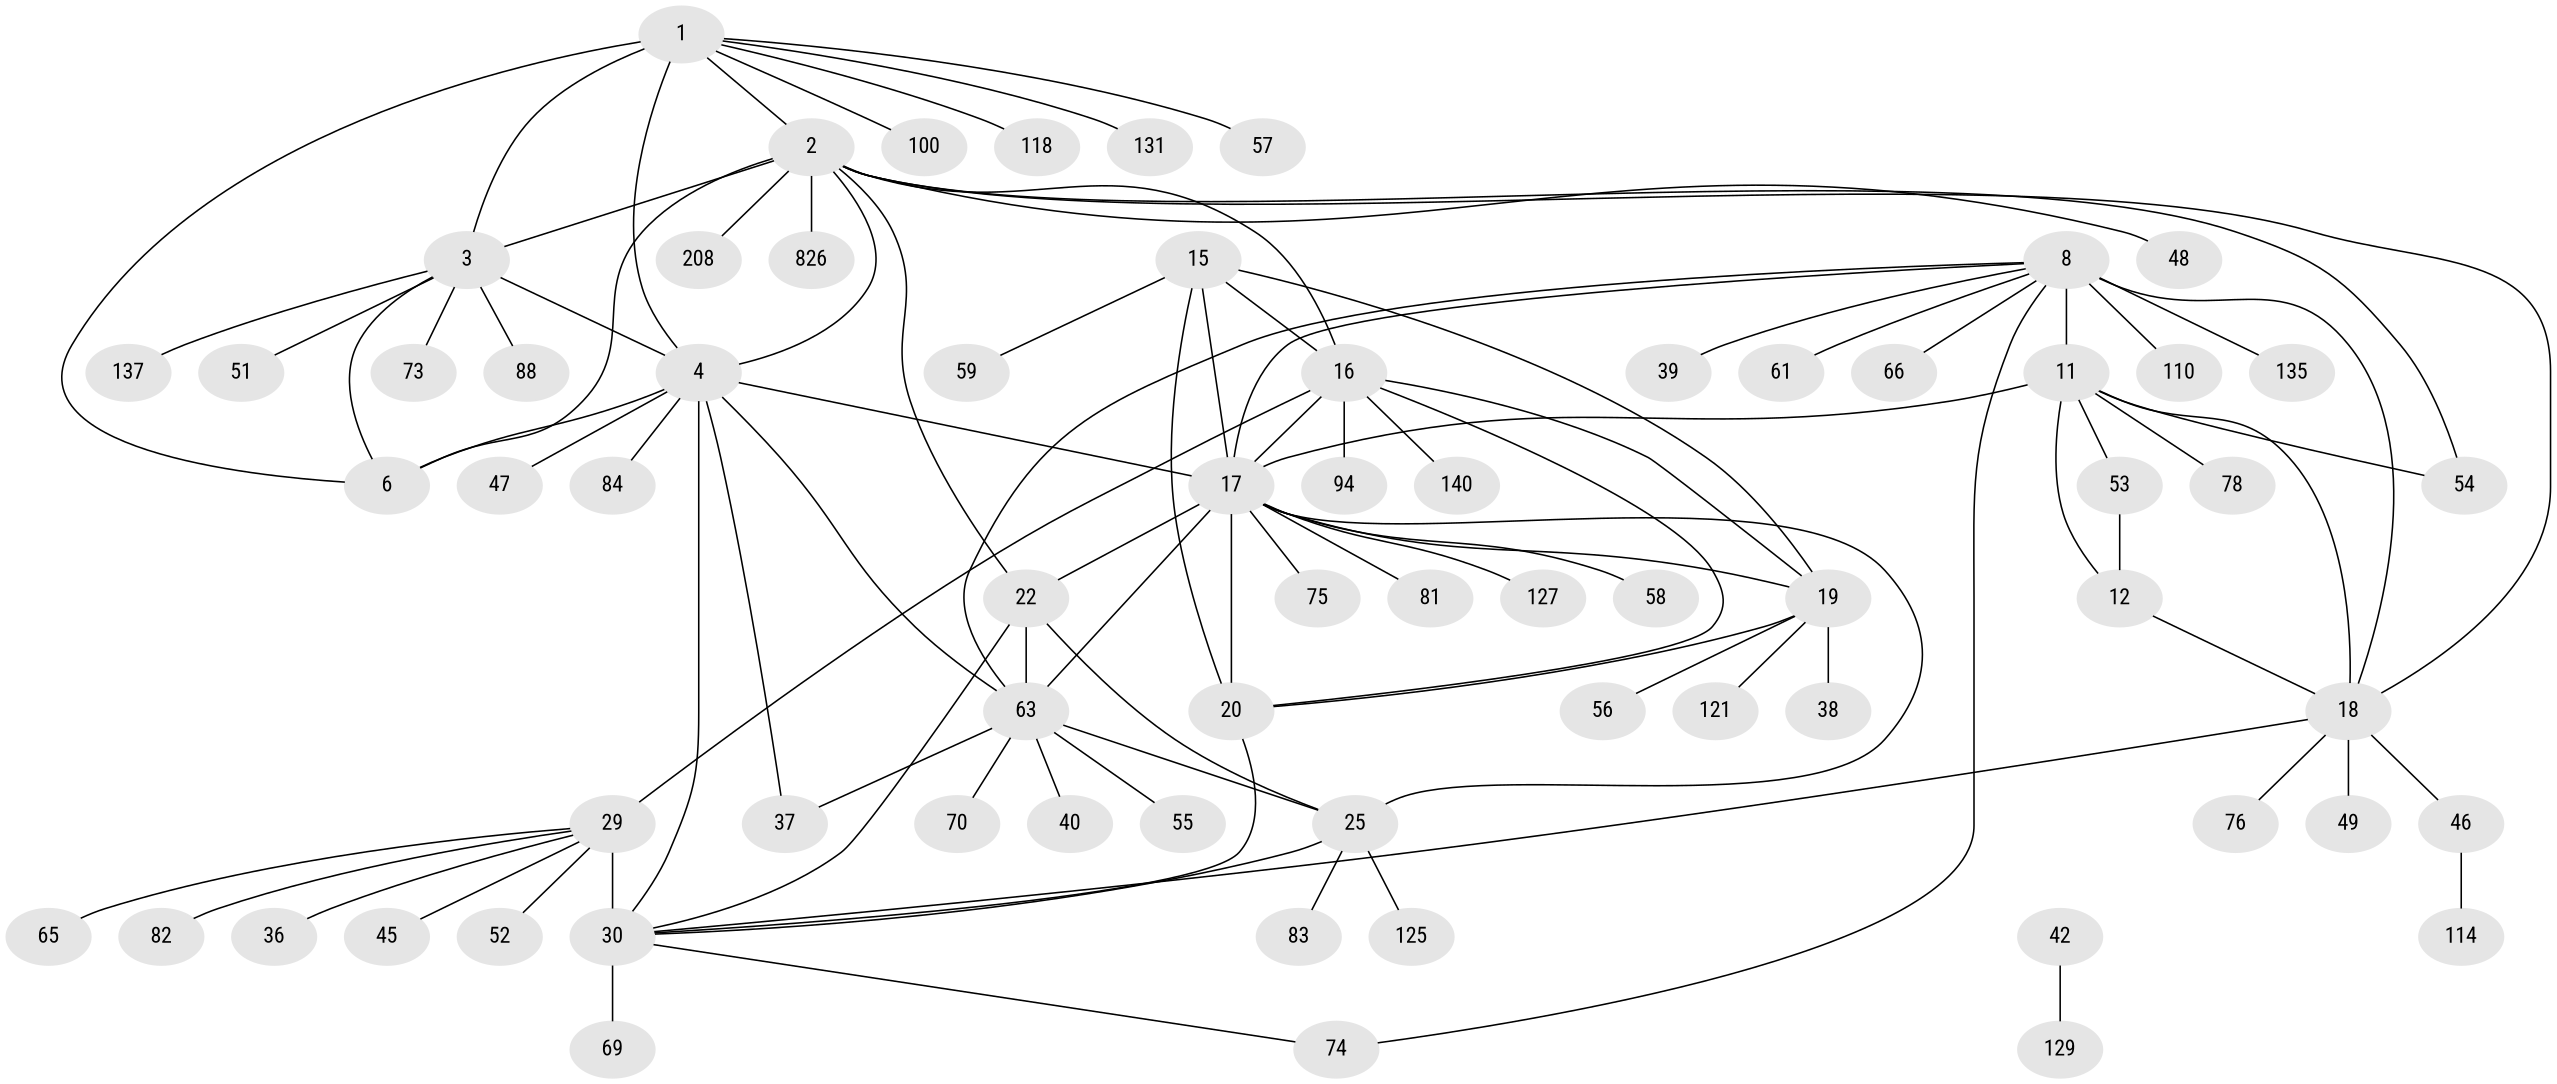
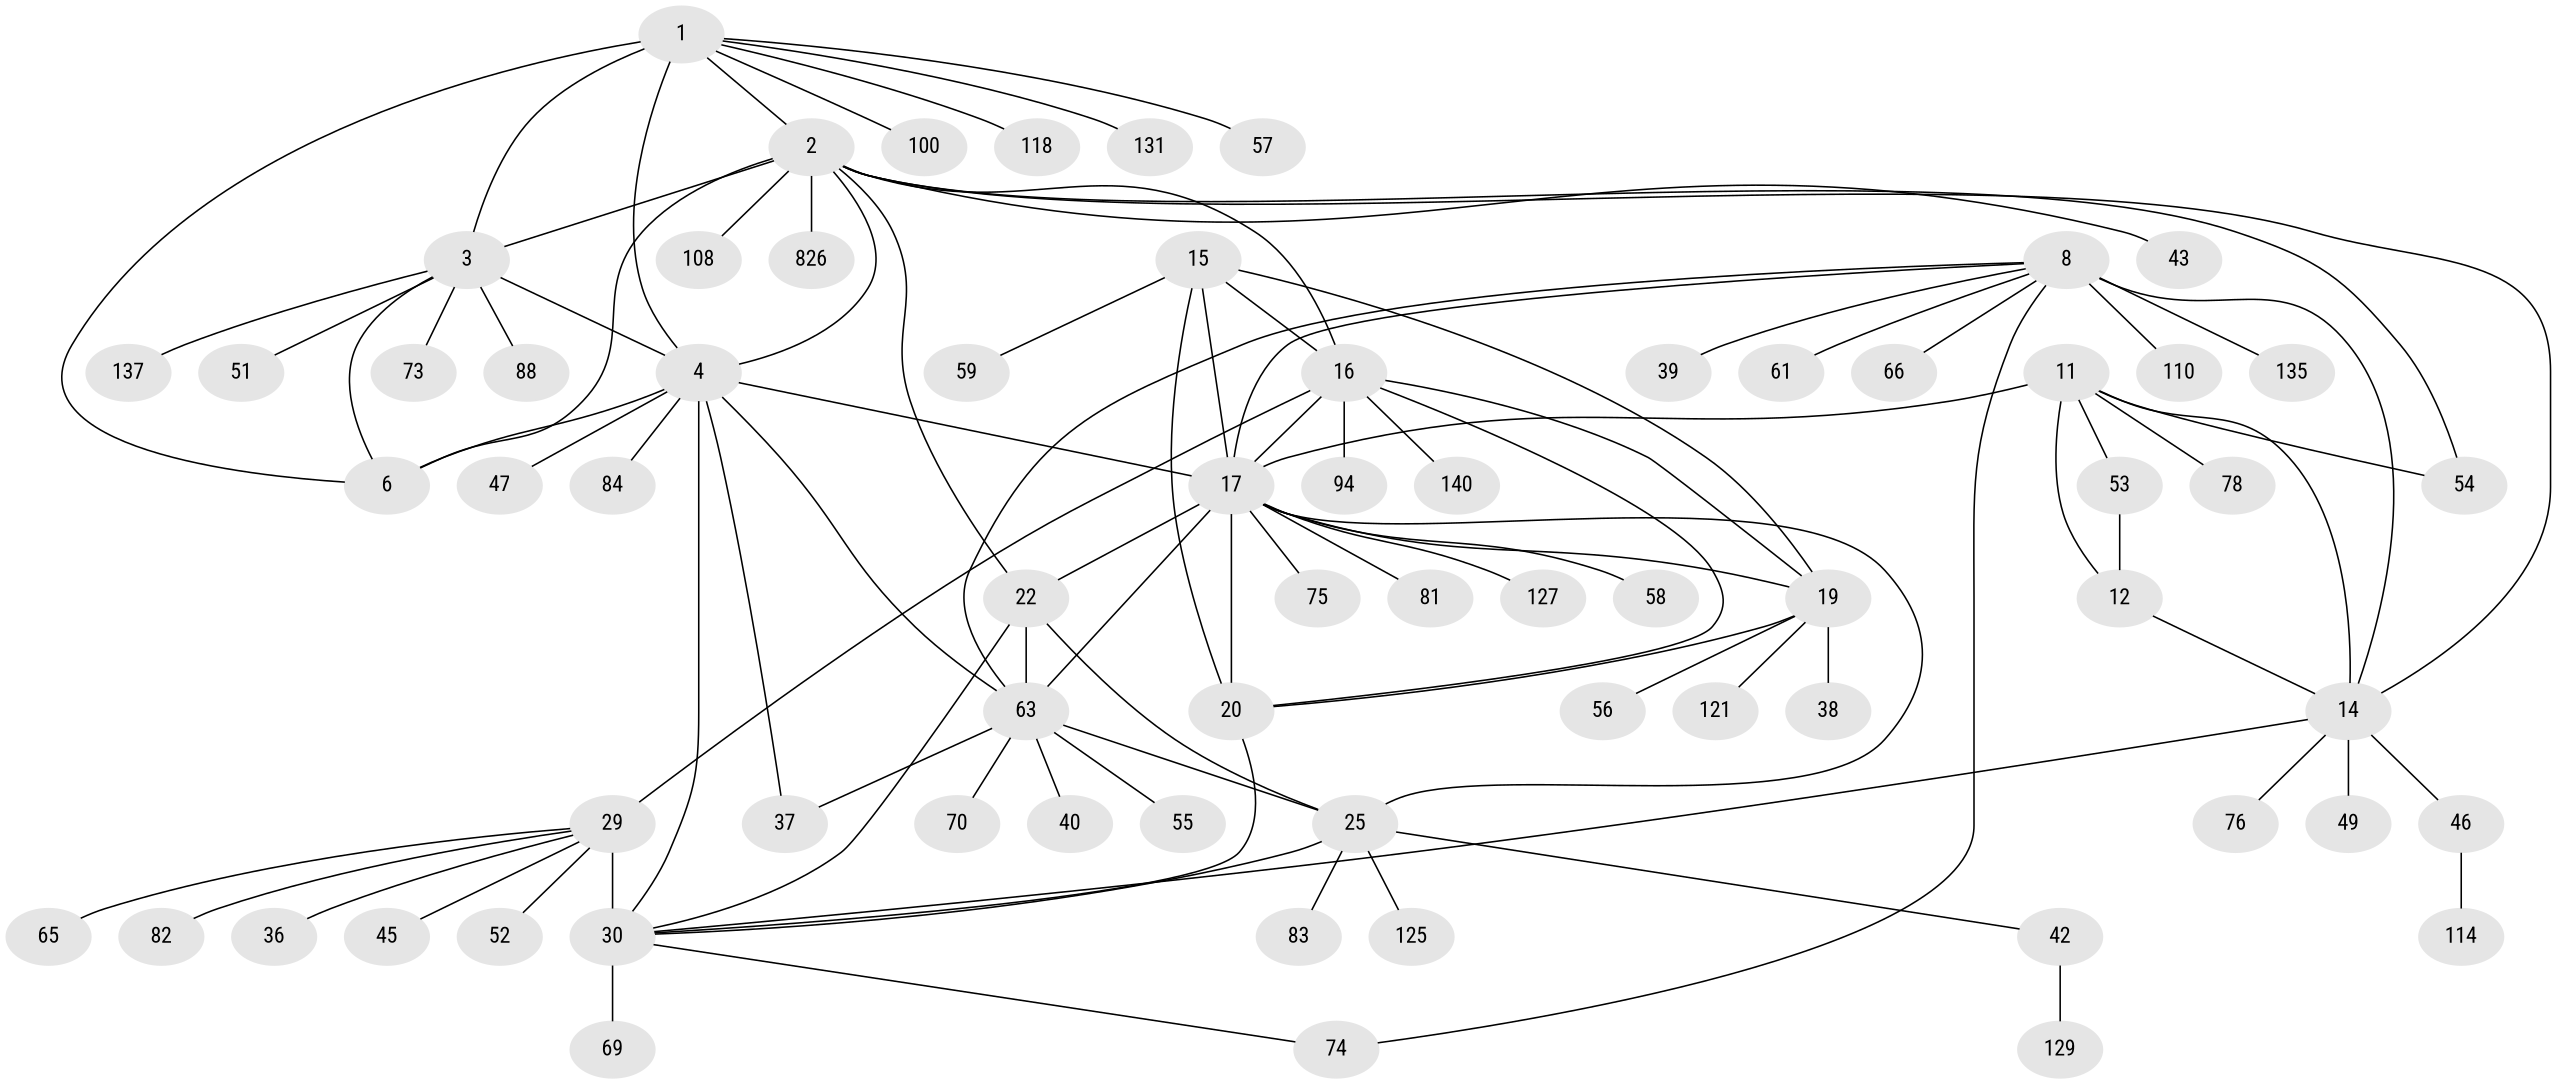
node "208": label "208" -> "108"
node "48": label "48" -> "43"
edge "8" -- "11": removed
node "18": label "18" -> "14"
edge "25" -- "42": added
